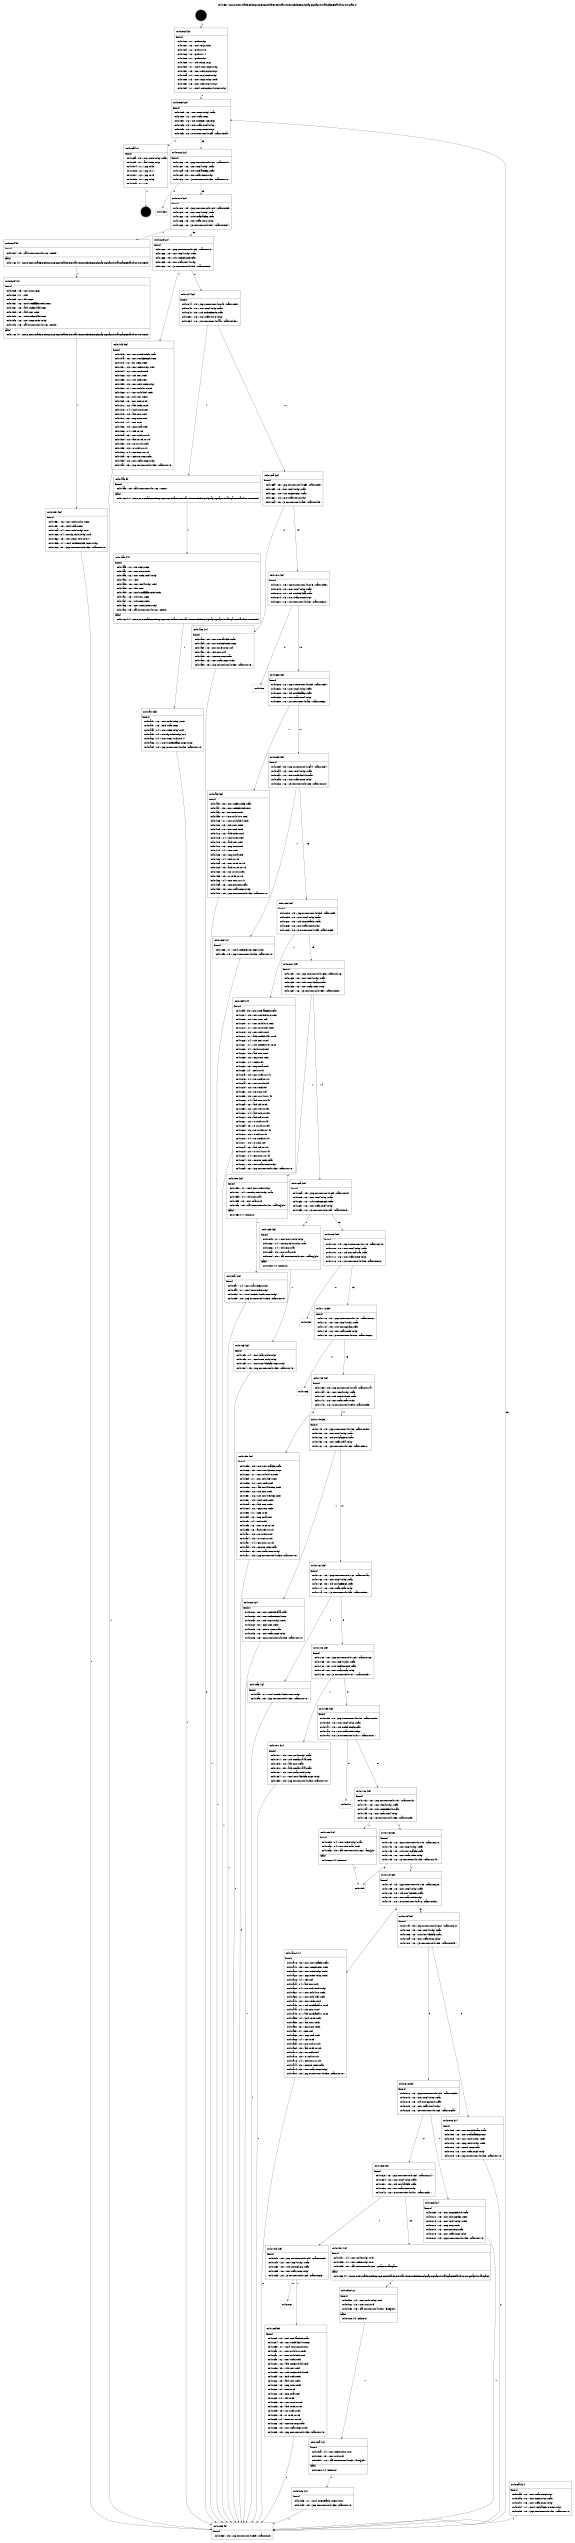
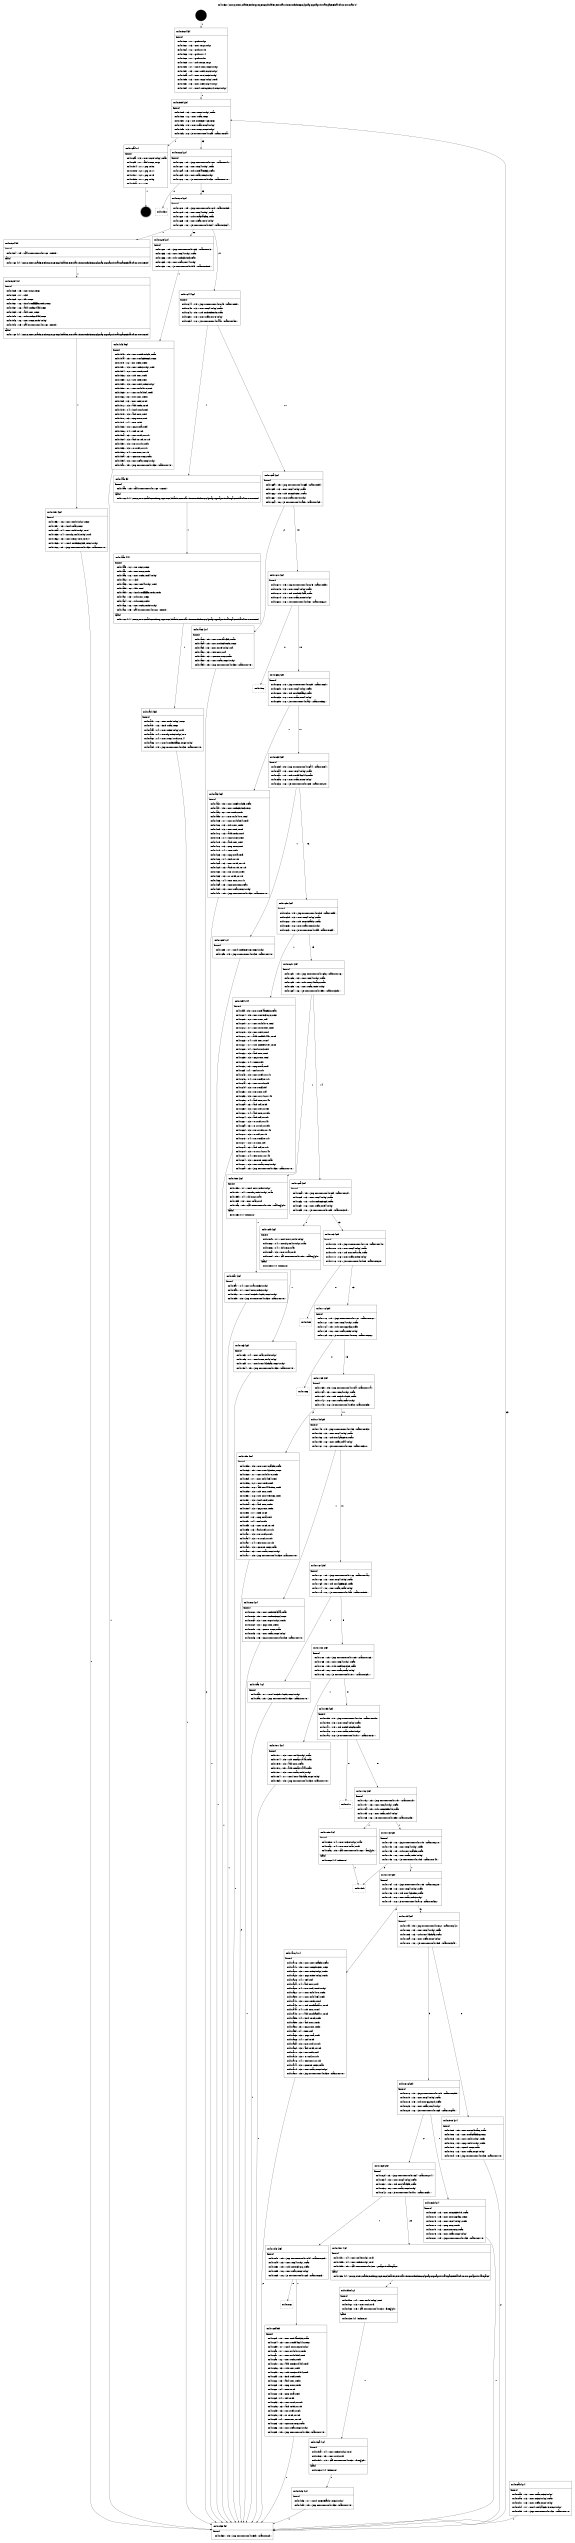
edge "0x40162e [22]" -> "0x401644 [22]": now "0x401618 [22]" -> "0x401644 [22]"
